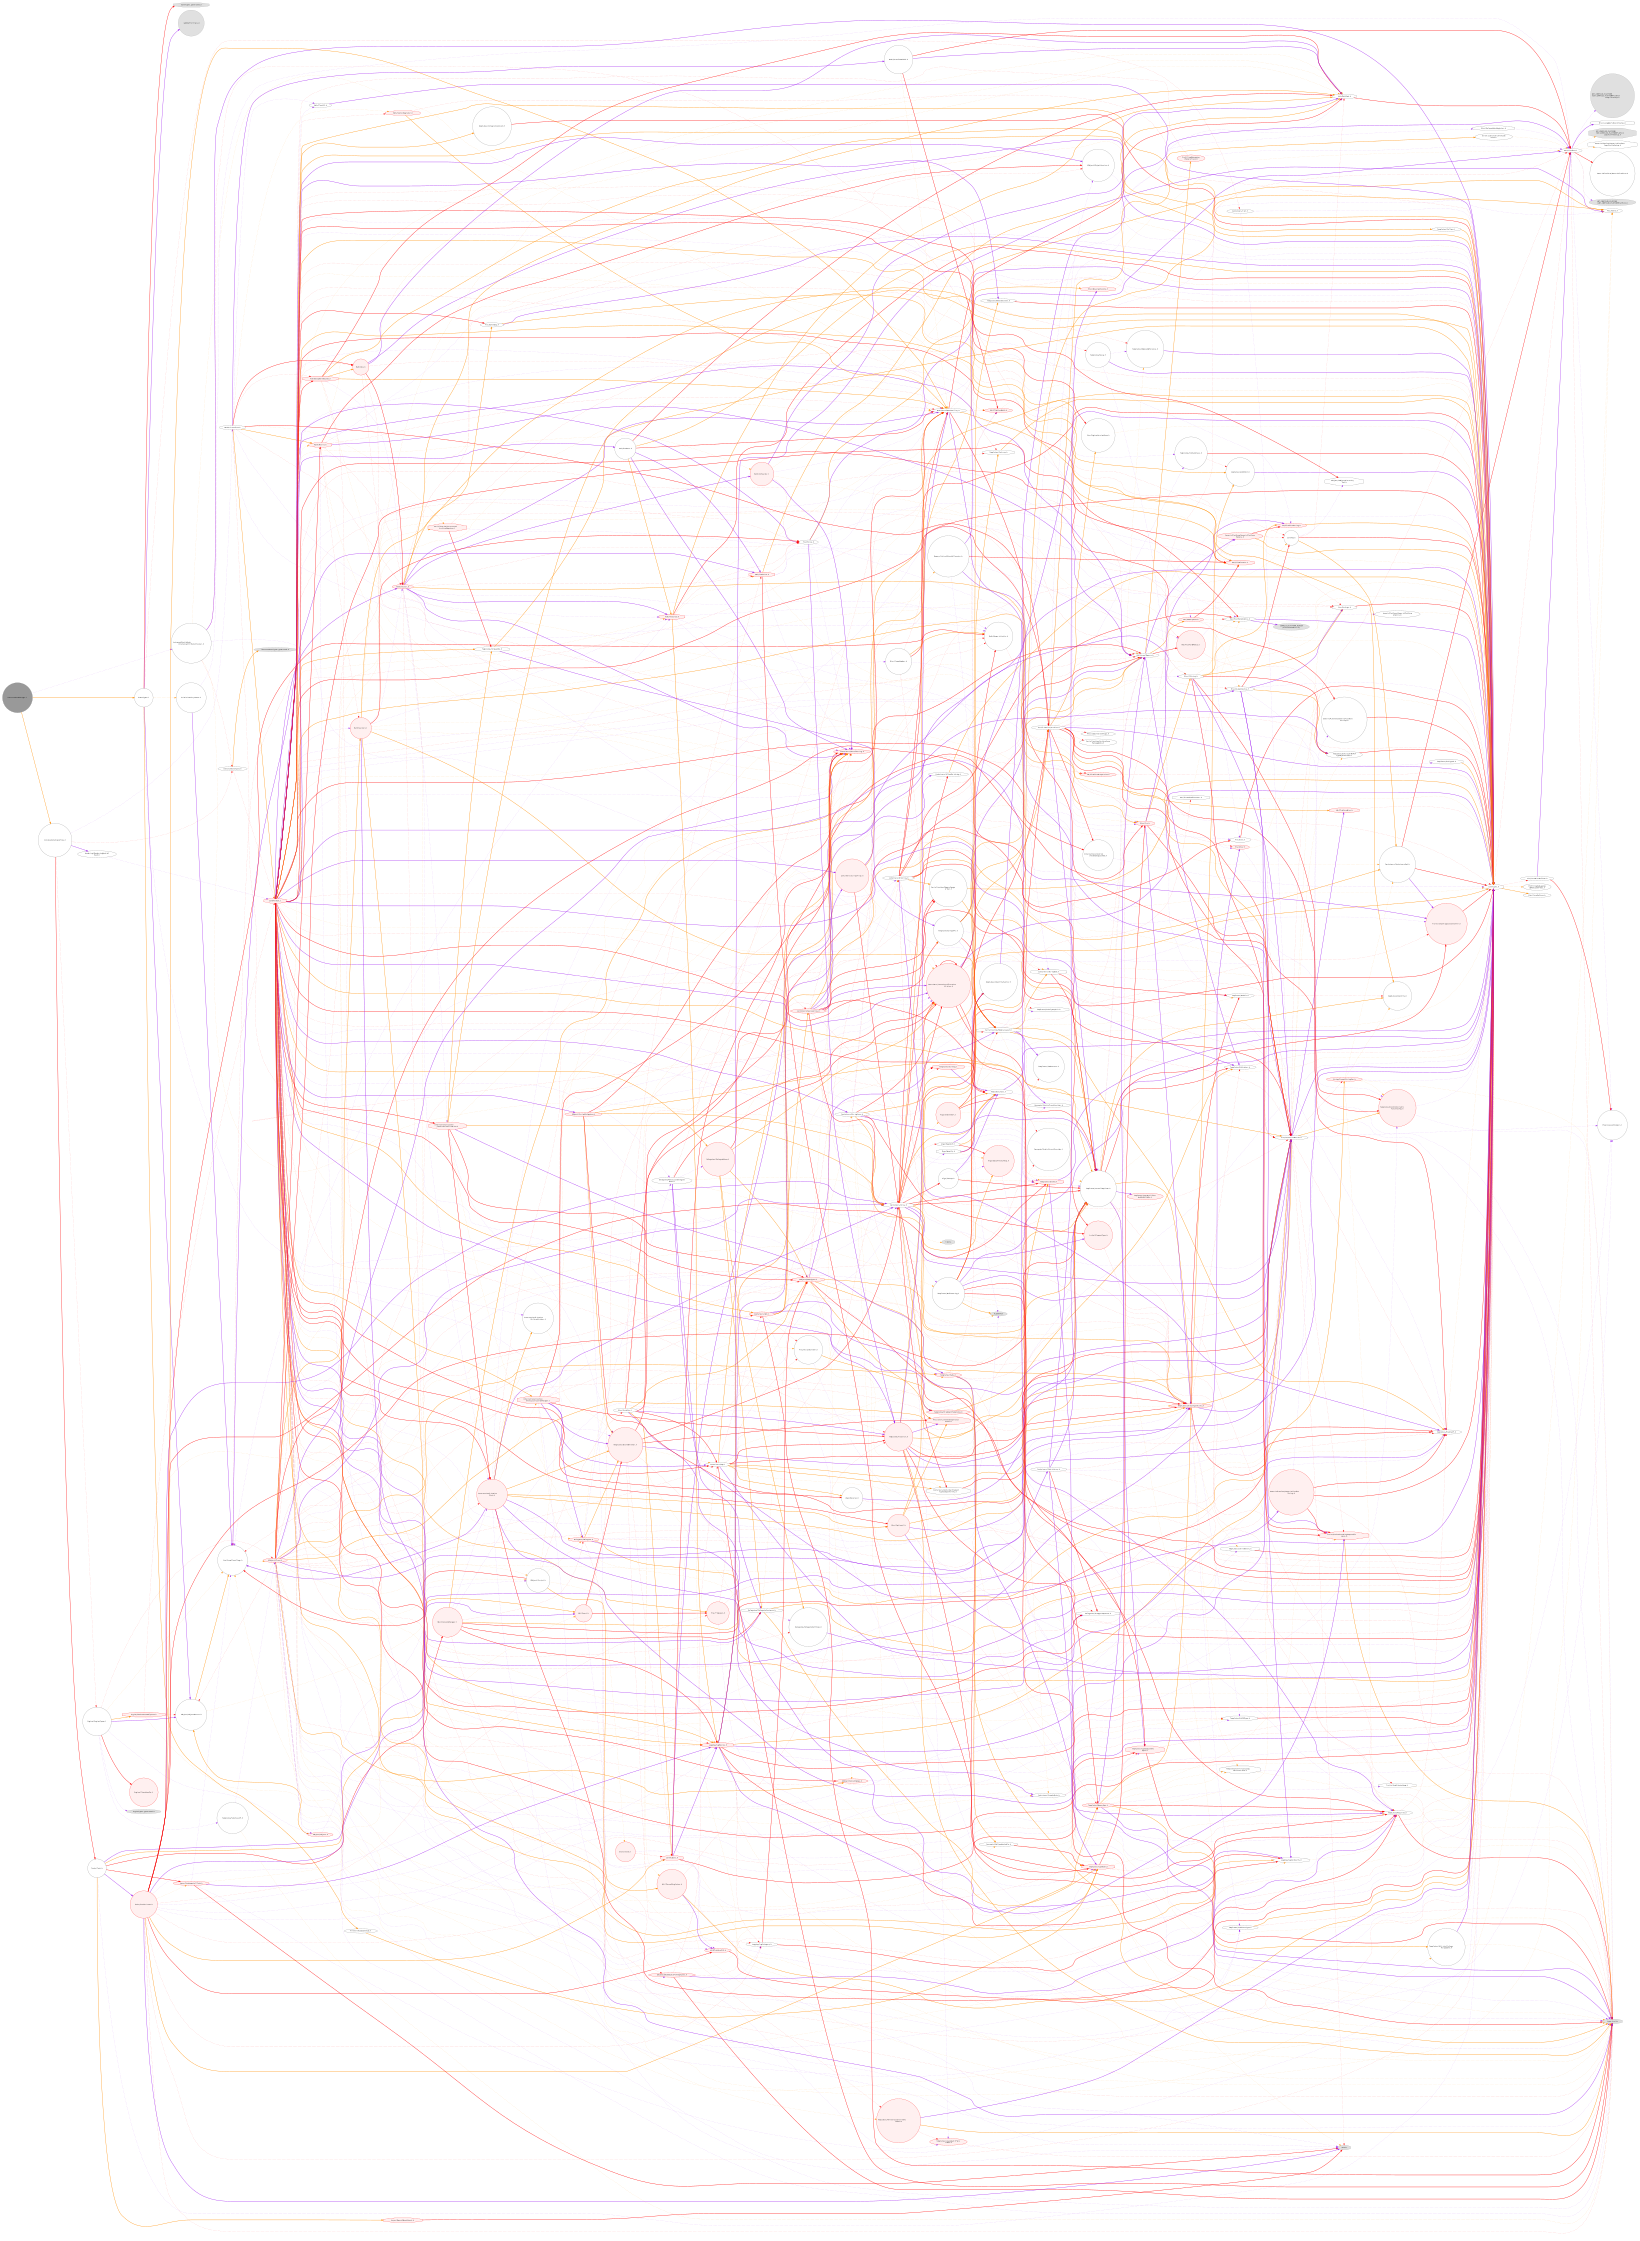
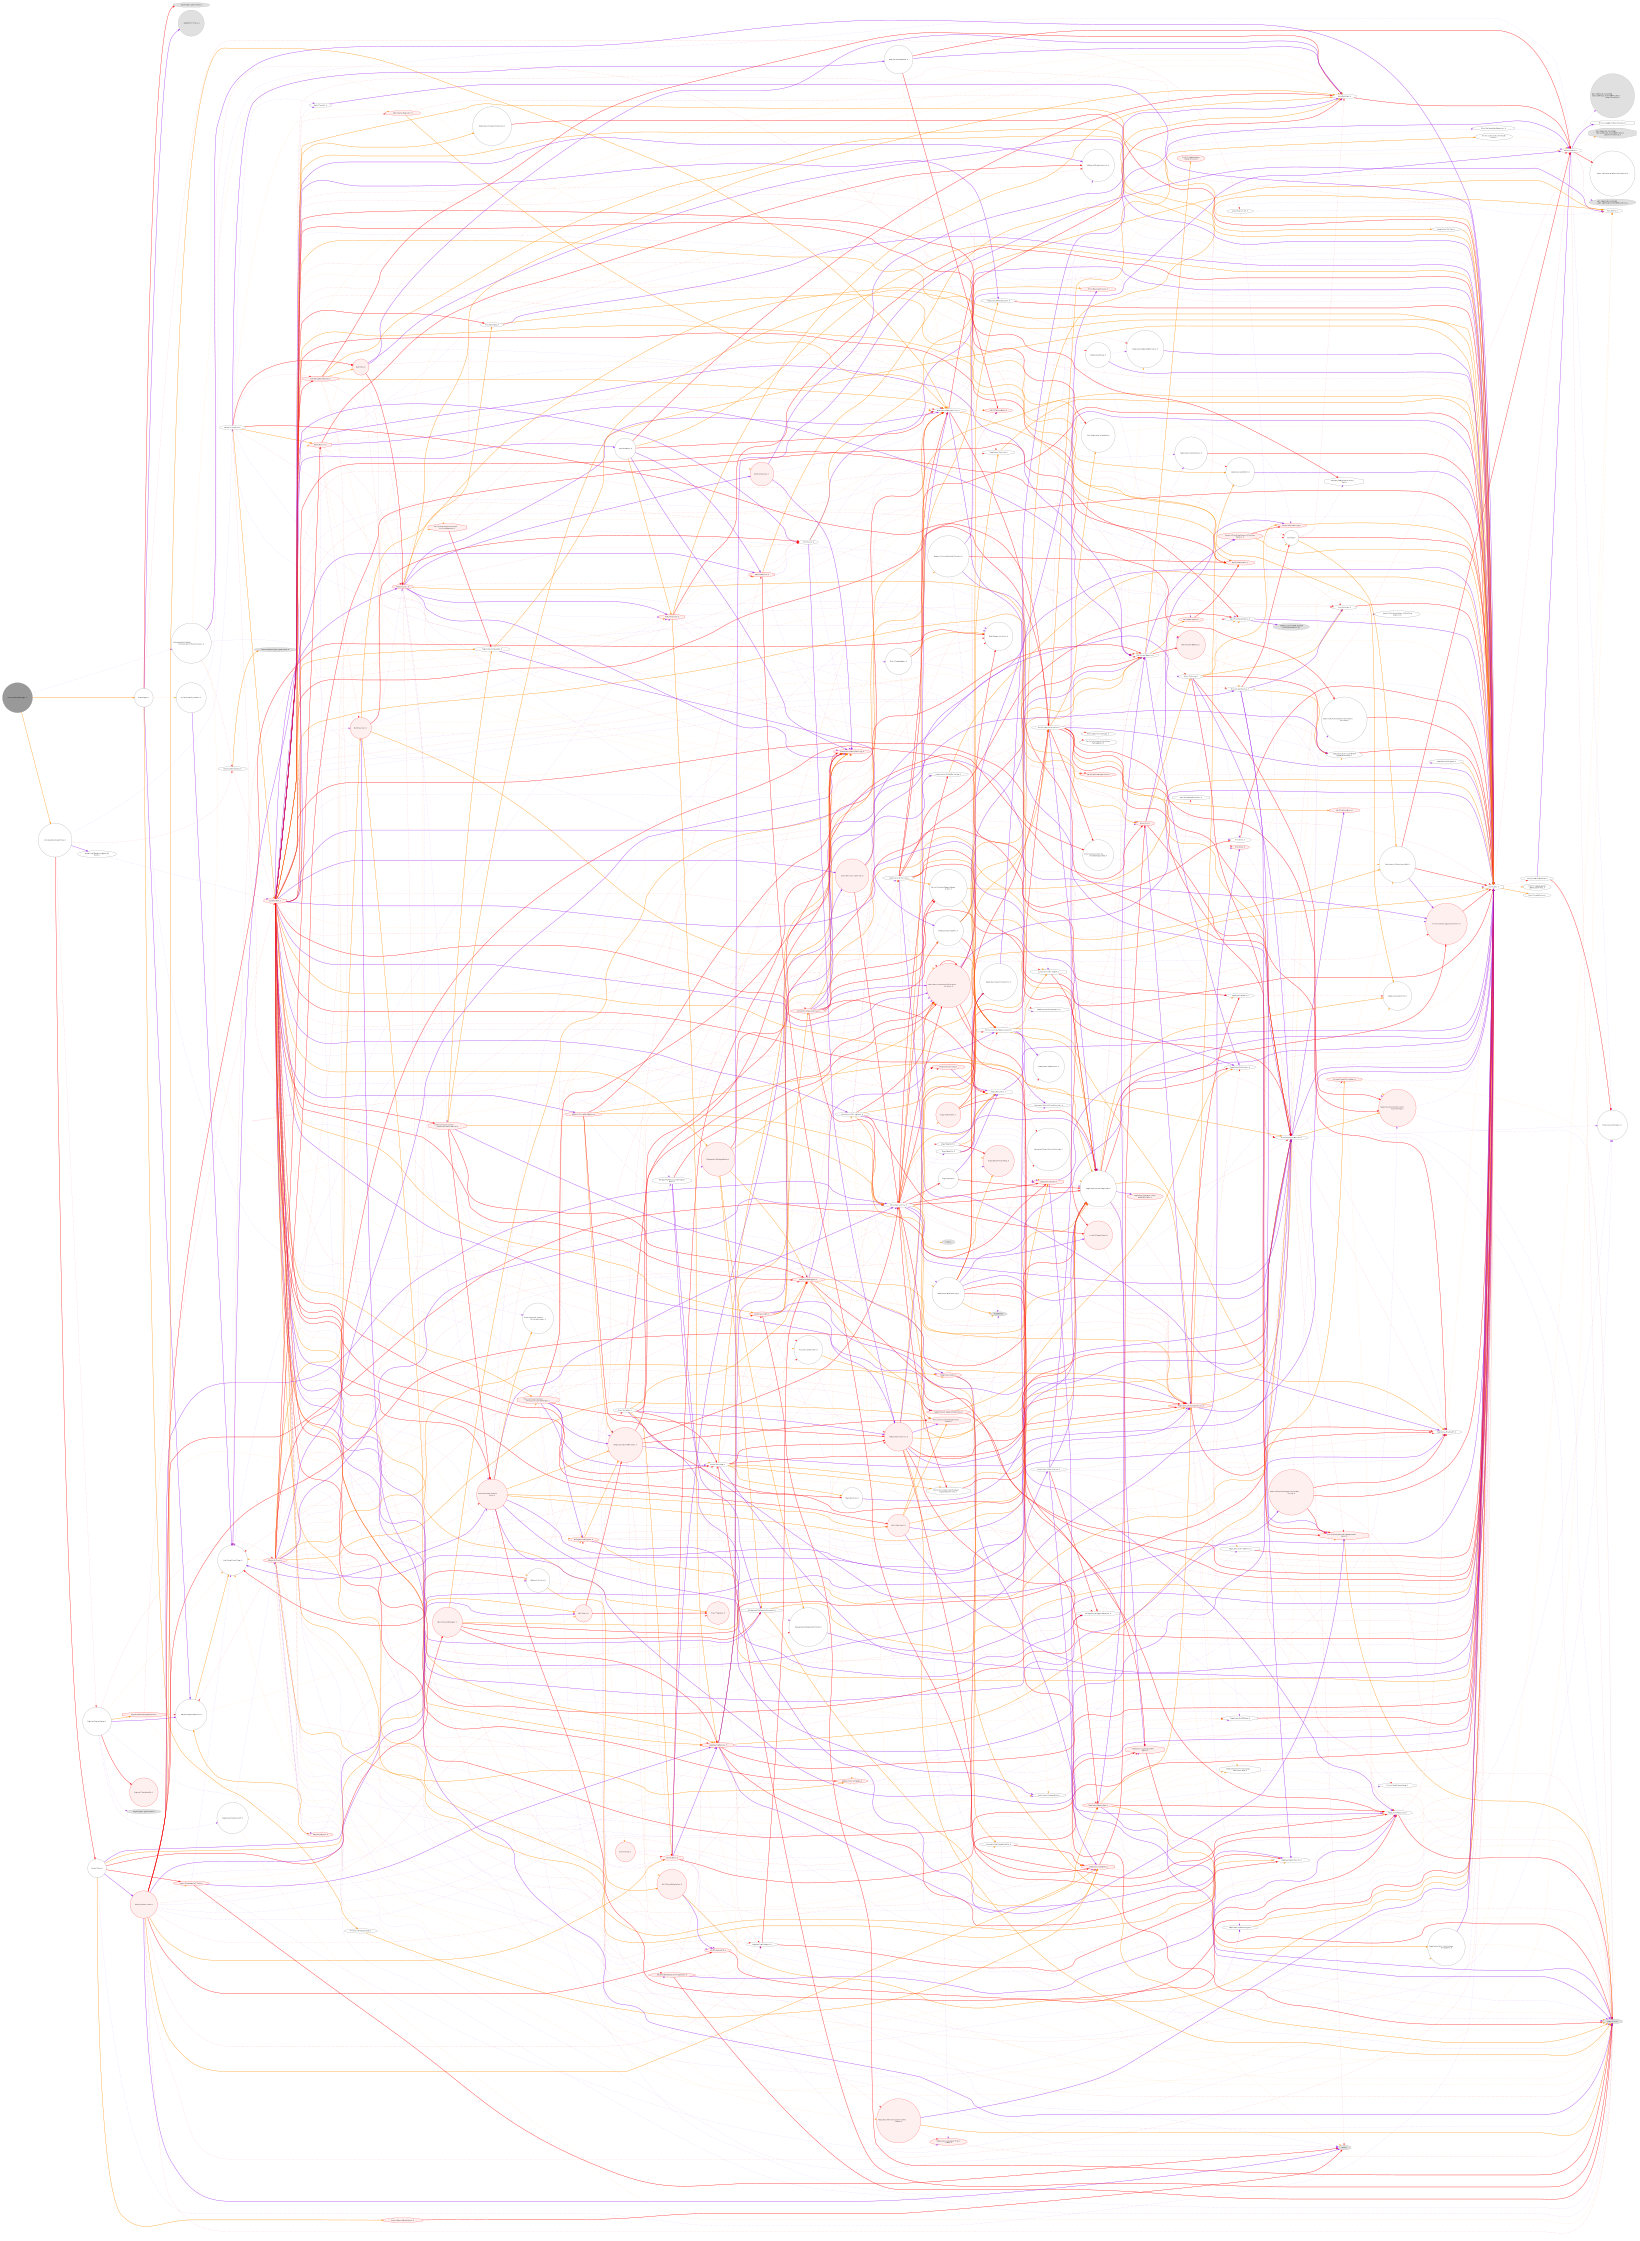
node "GenericPlatform/GenericPlatform CompilerPreSetup.h": removed
edge "Misc/EnumClassFlags.h" -> "UObject/Class.h": reversed
